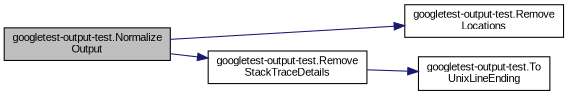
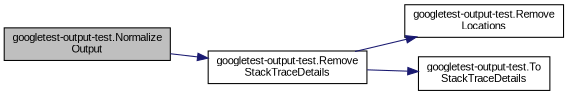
edge "googletest-output-test.Normalize Output" -> "googletest-output-test.Remove Locations": now "googletest-output-test.Remove StackTraceDetails" -> "googletest-output-test.Remove Locations"
node "googletest-output-test.To UnixLineEnding": label "googletest-output-test.To UnixLineEnding" -> "googletest-output-test.To StackTraceDetails"
